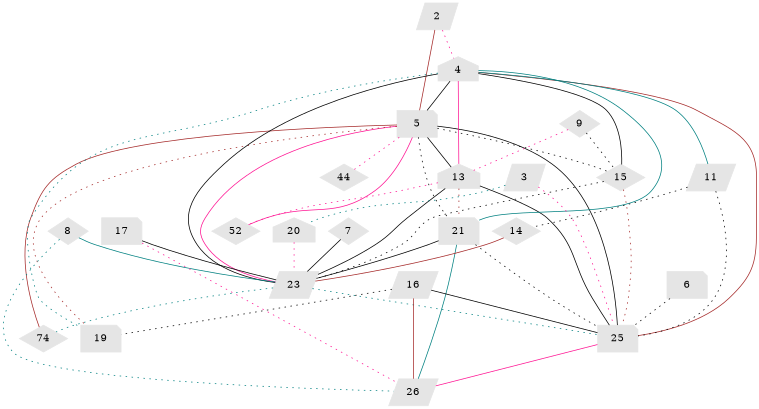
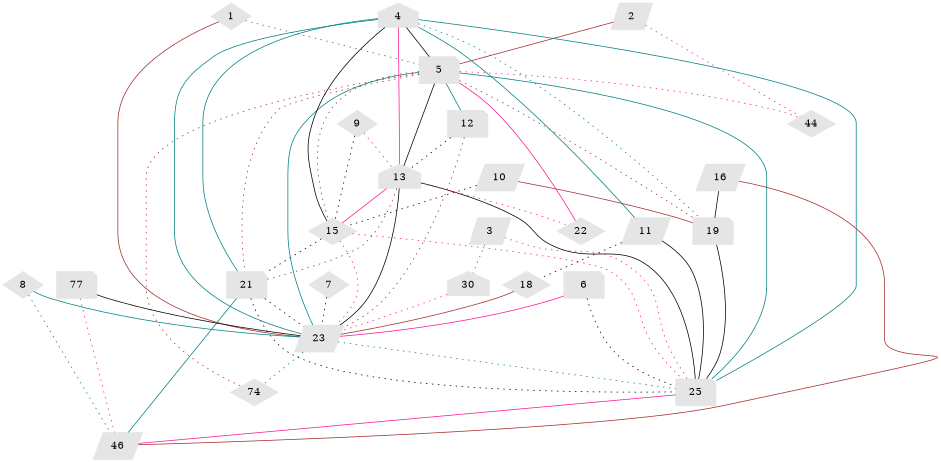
node "1": added
edge "2" -- "4": now "2" -- "44"
node "12": added
edge "4" -- "25": color brown -> teal
edge "5" -- "74": style solid -> dotted
edge "5" -- "15": color black -> brown
edge "4" -- "23": color black -> teal
node "10": added
edge "5" -- "25": color black -> teal
edge "5" -- "23": color deeppink -> teal
edge "5" -- "21": color black -> brown
edge "13" -- "15": added
edge "15" -- "23": color black -> deeppink
node "17": label "17" -> "77"
node "52": label "52" -> "22"
node "20": label "20" -> "30"
node "14": label "14" -> "18"
edge "15" -- "21": added
edge "7" -- "23": style solid -> dotted
edge "15" -- "25": color brown -> deeppink
edge "21" -- "23": style solid -> dotted
edge "11" -- "25": style dotted -> solid
edge "16" -- "25": now "19" -- "25"
edge "16" -- "19": style dotted -> solid
edge "6" -- "23": added
node "26": label "26" -> "46"
